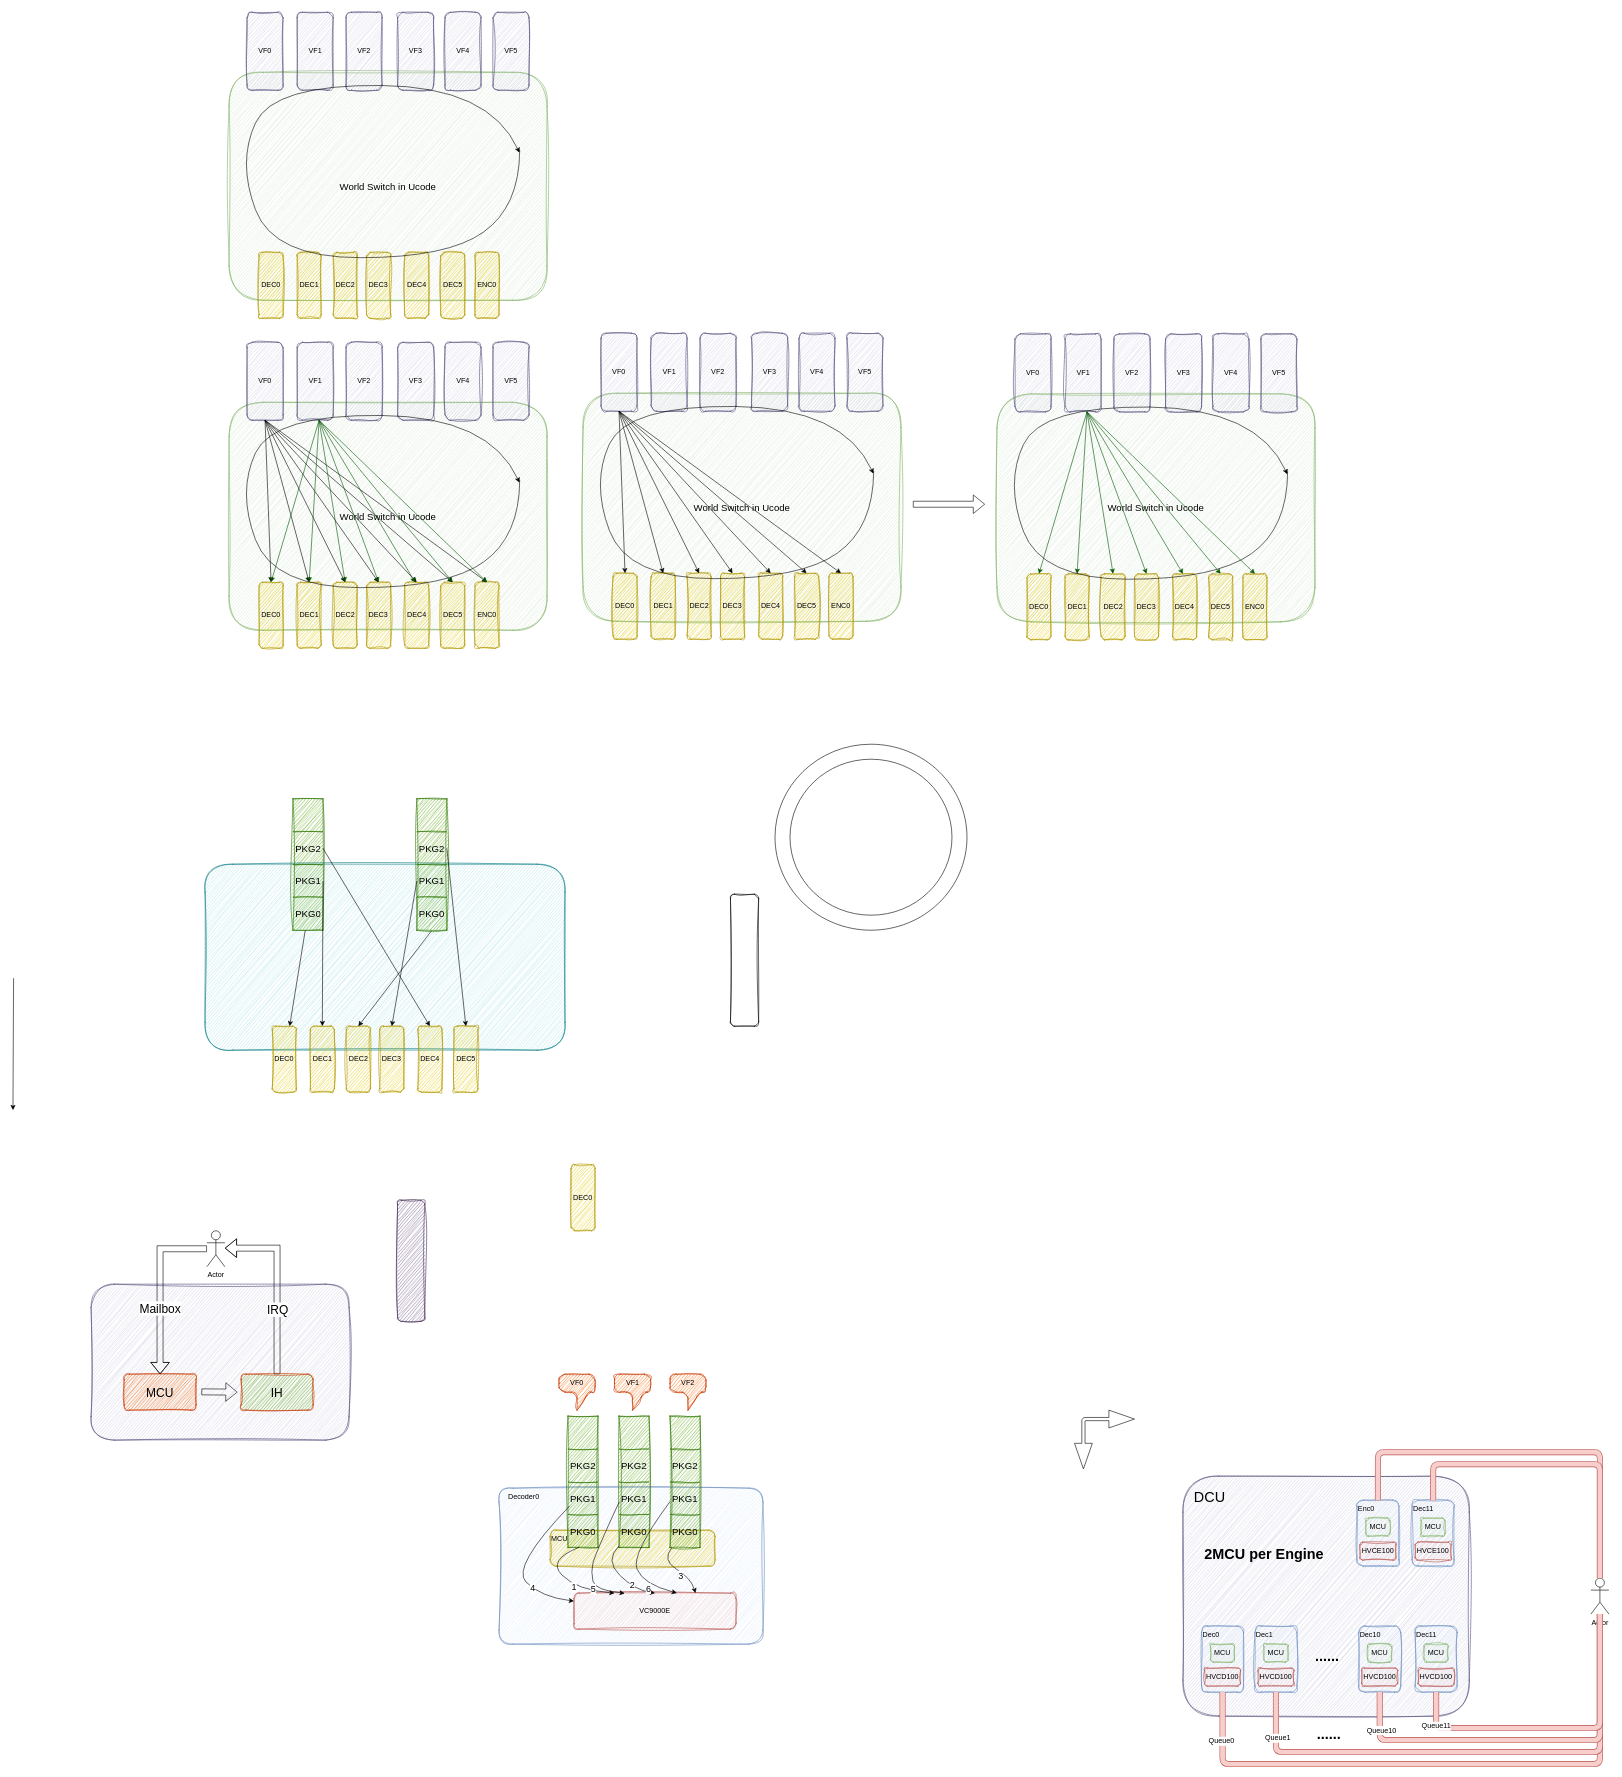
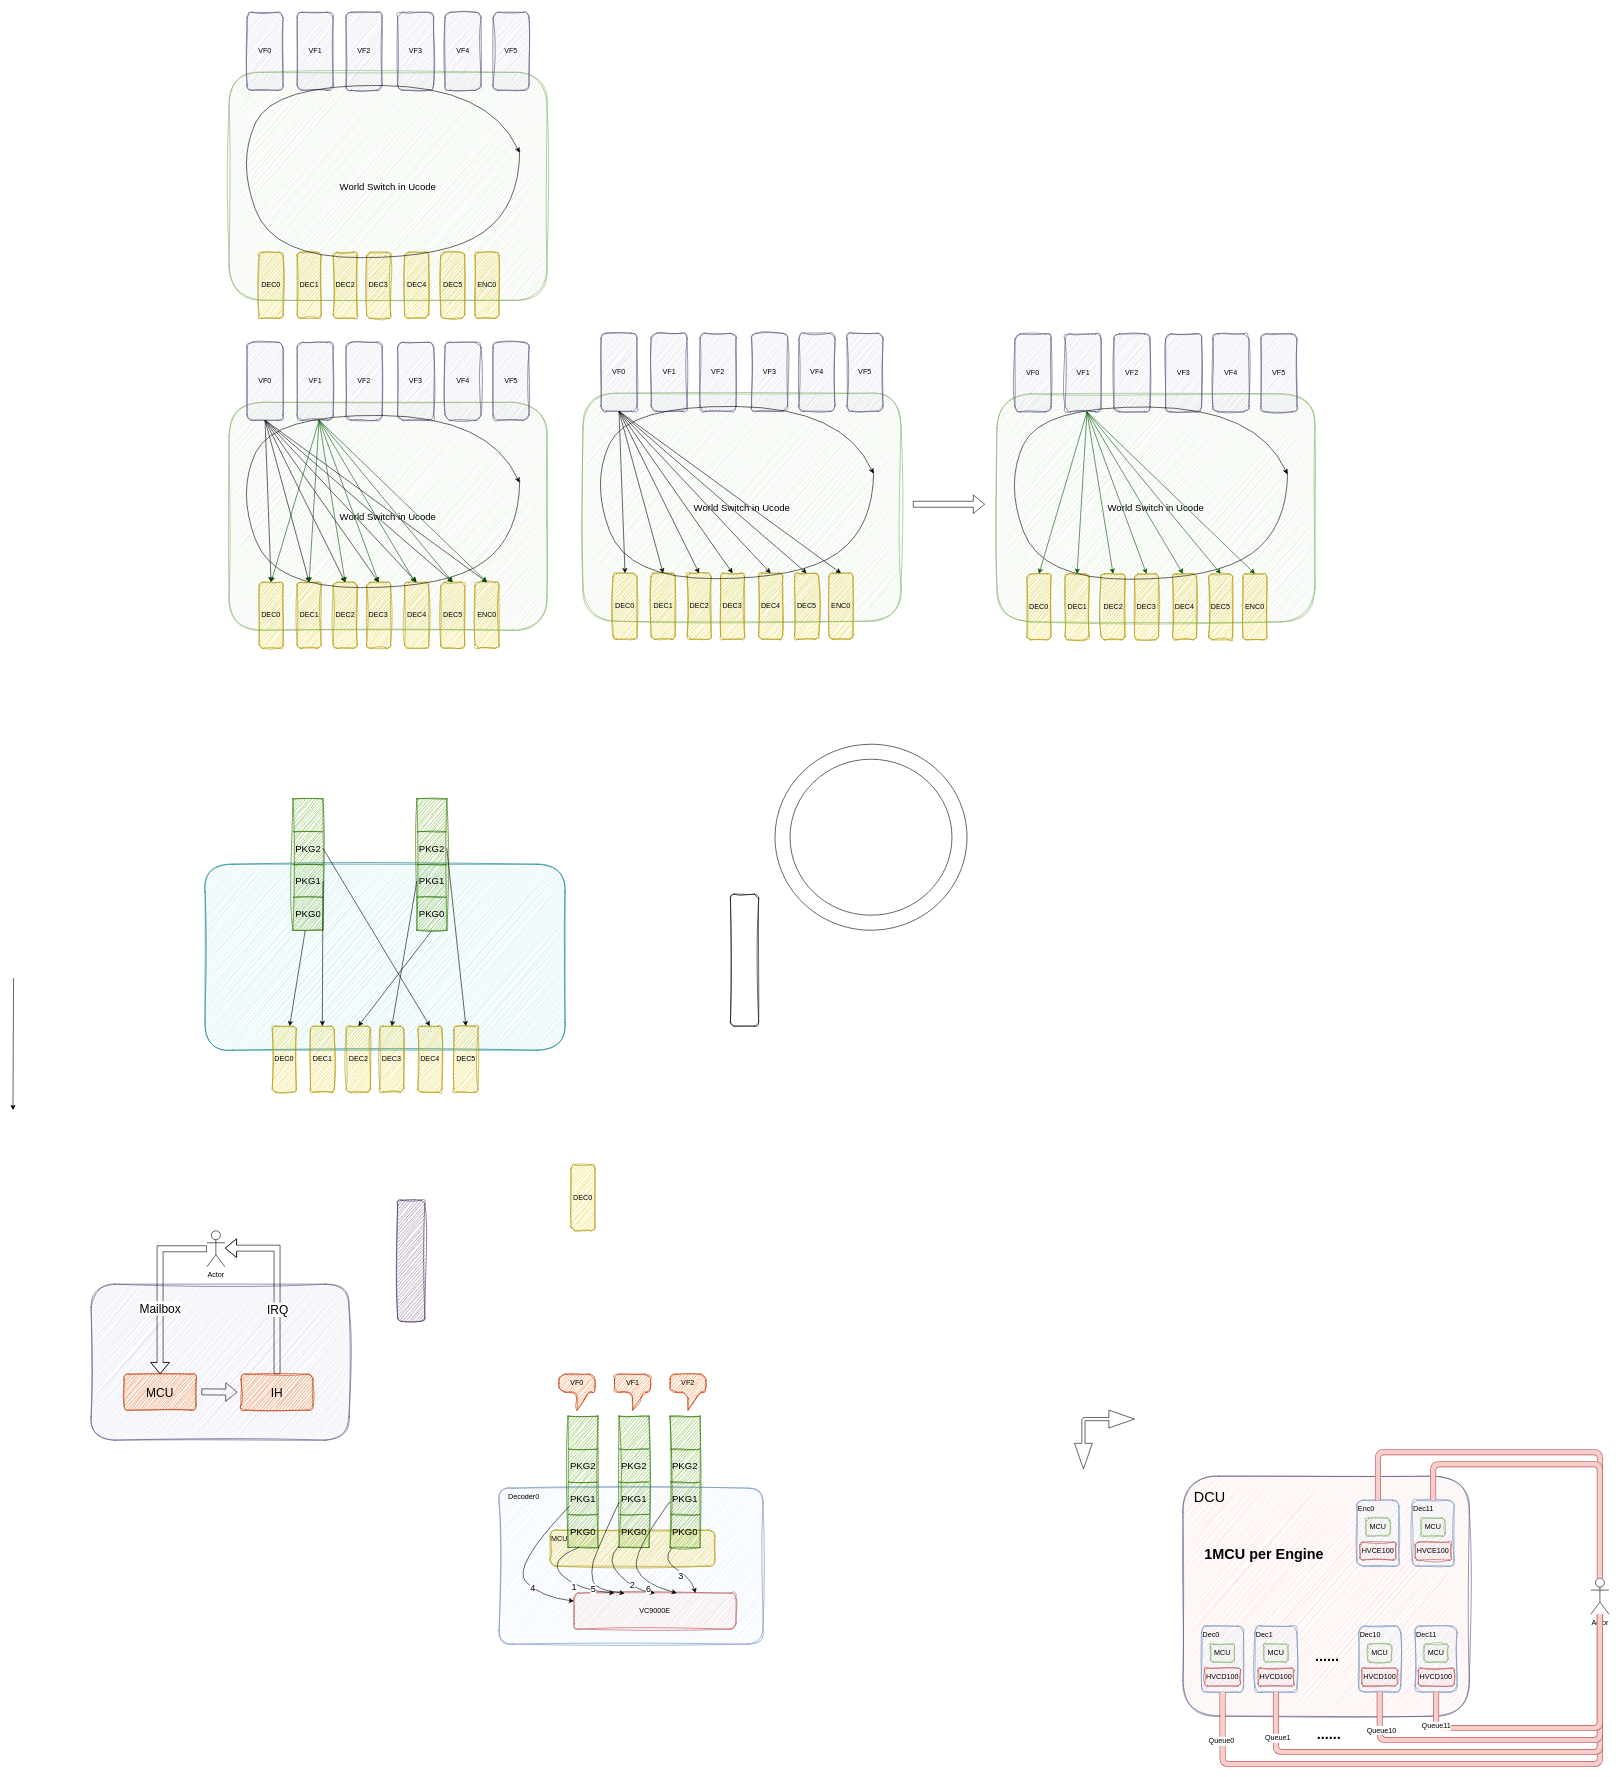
node "IH": fillcolor #60a917 -> #fa6800
node "2MCU per Engine": label "2MCU per Engine" -> "1MCU per Engine"
node "DCU": fillcolor #d0cee2 -> #f8cecc
